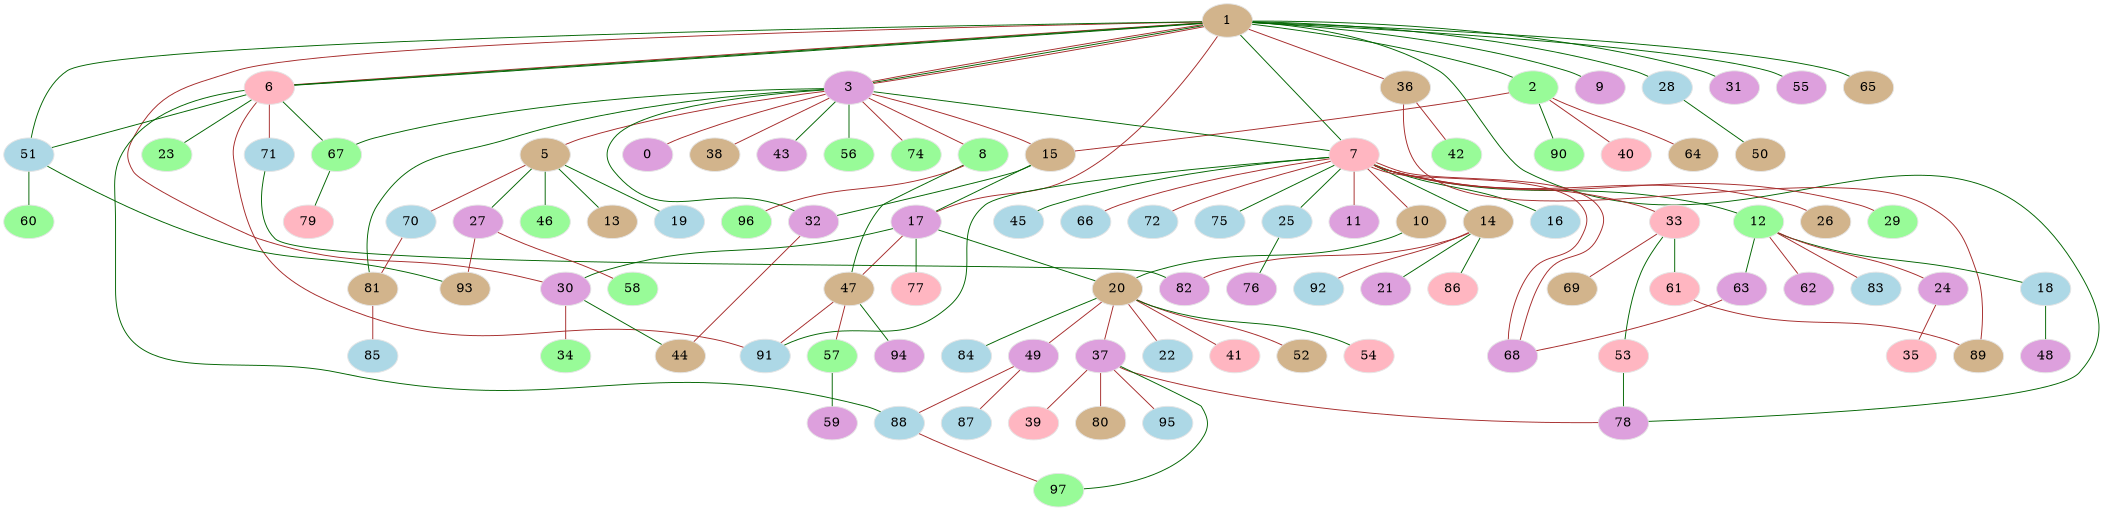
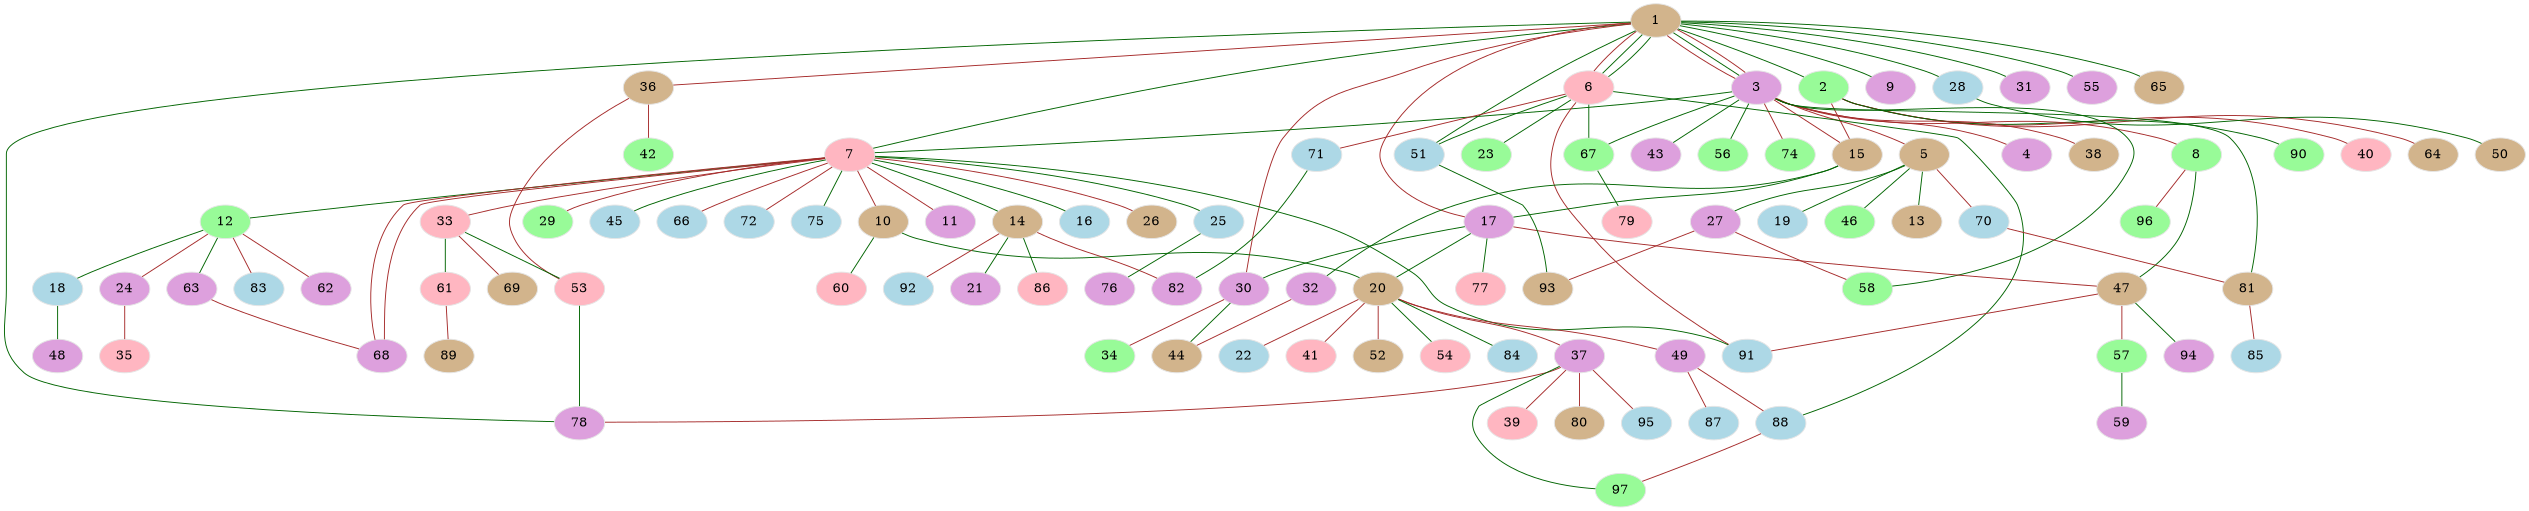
edge "3" -- "32": now "3" -- "58"
node "0": label "0" -> "4"
edge "51" -- "60": now "10" -- "60"
edge "36" -- "89": now "36" -- "53"
node "60": fillcolor palegreen -> lightpink
